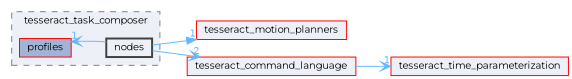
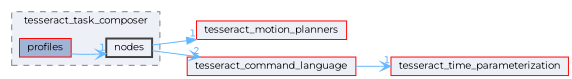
edge "nodes" -> "profiles": reversed
